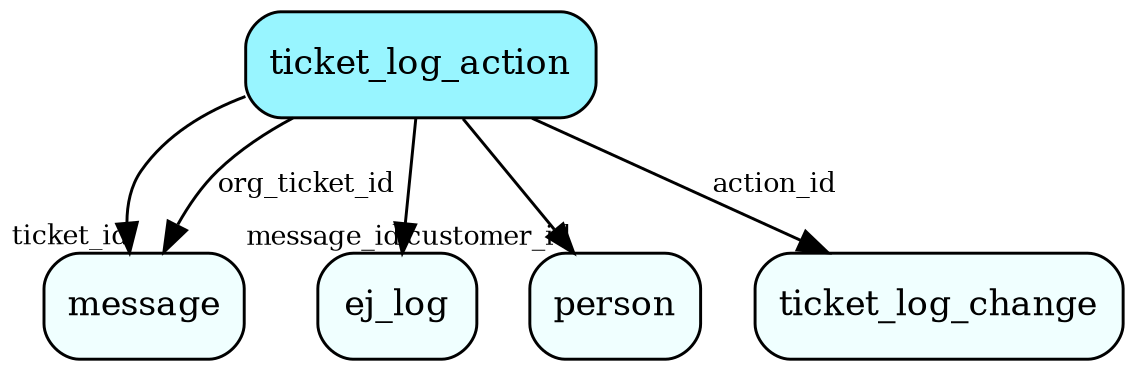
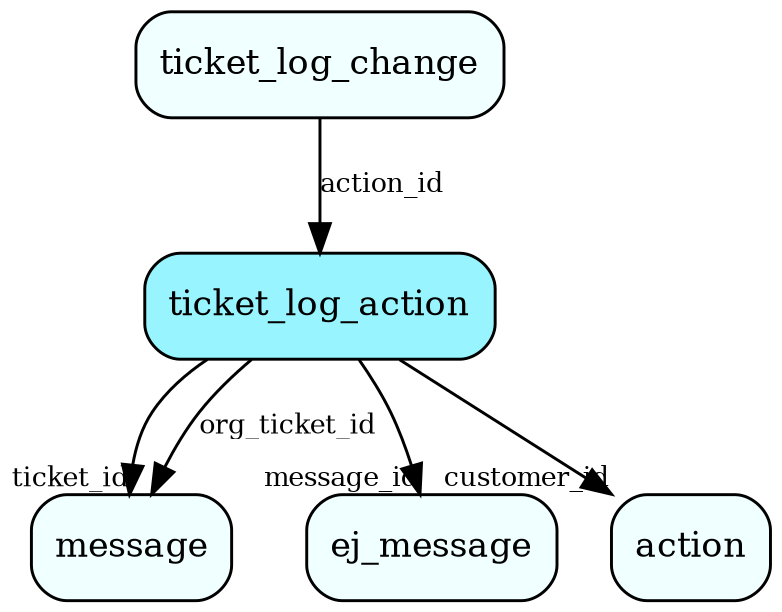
edge "ticket_log_action" -> "ticket_log_change": reversed
node "ej_log": label "ej_log" -> "ej_message"
node "person": label "person" -> "action"
